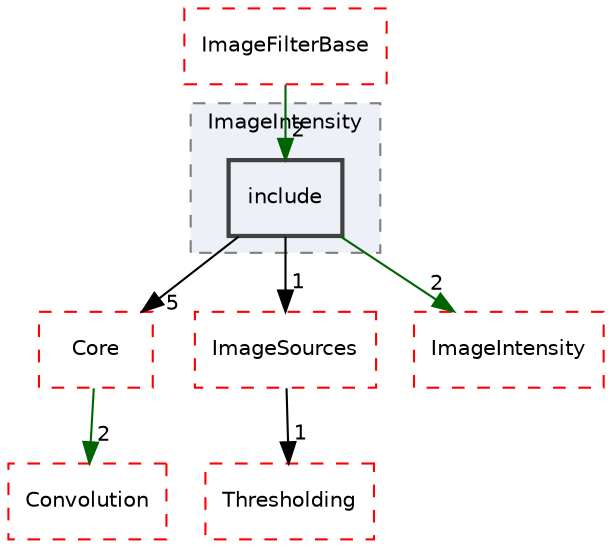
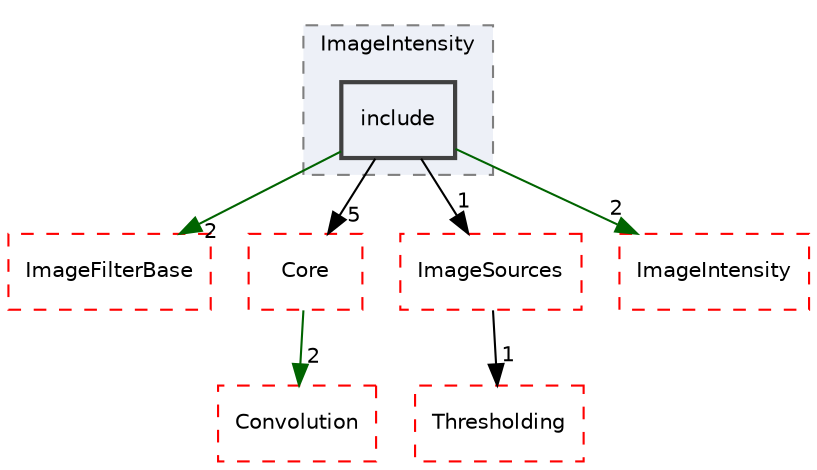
edge "ImageFilterBase" -> "include": reversed
